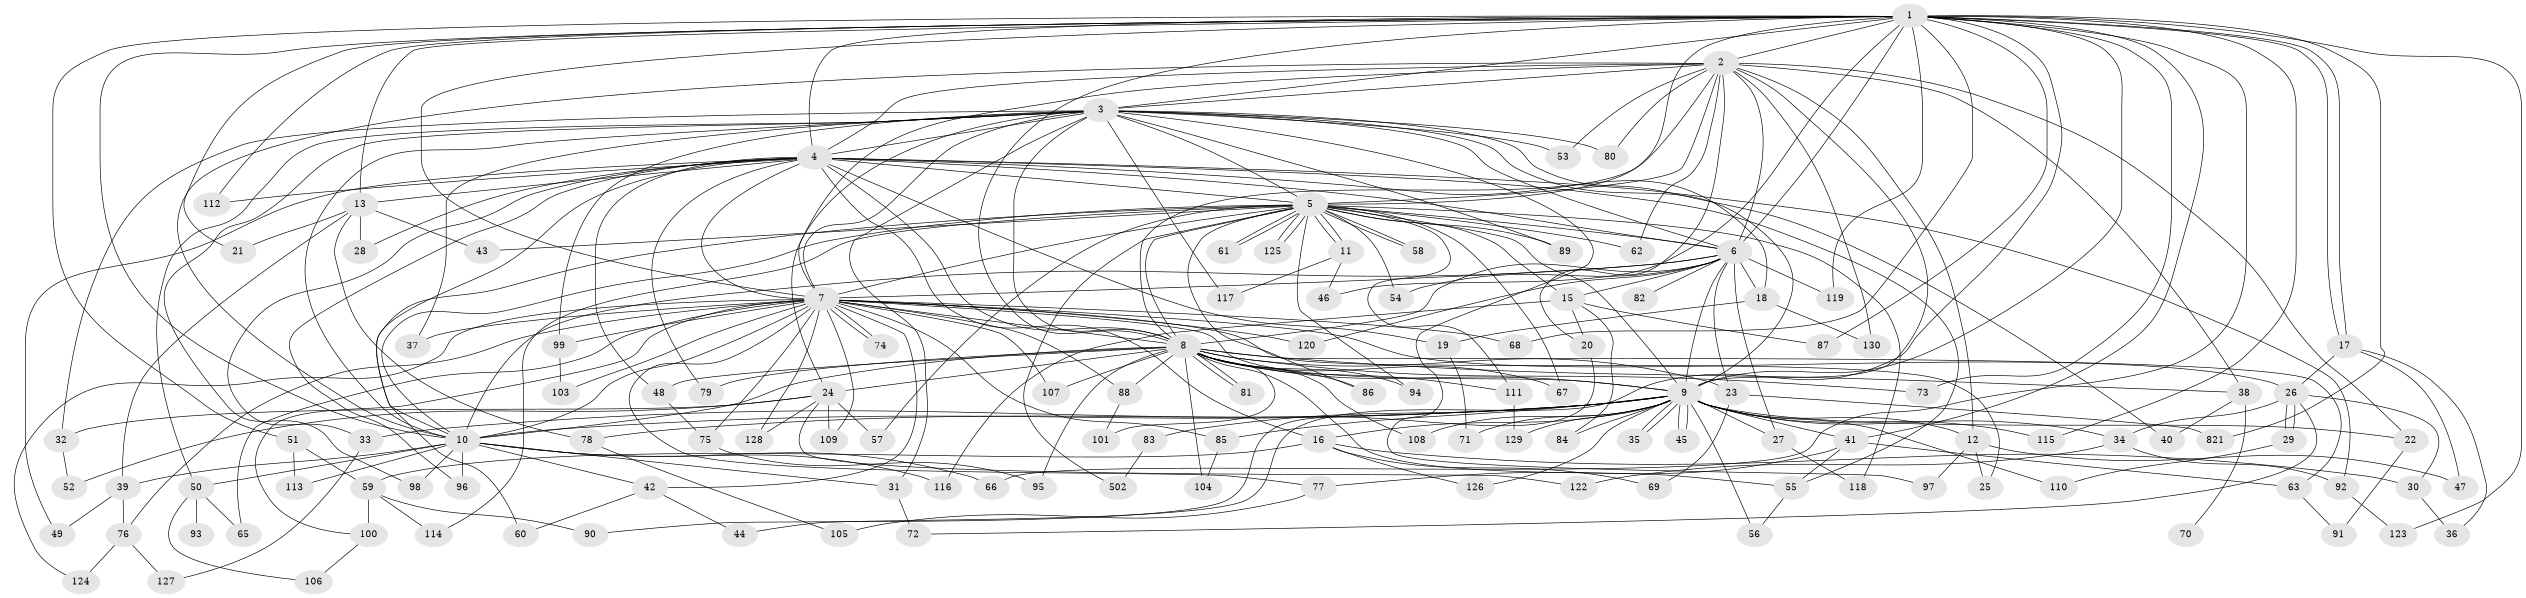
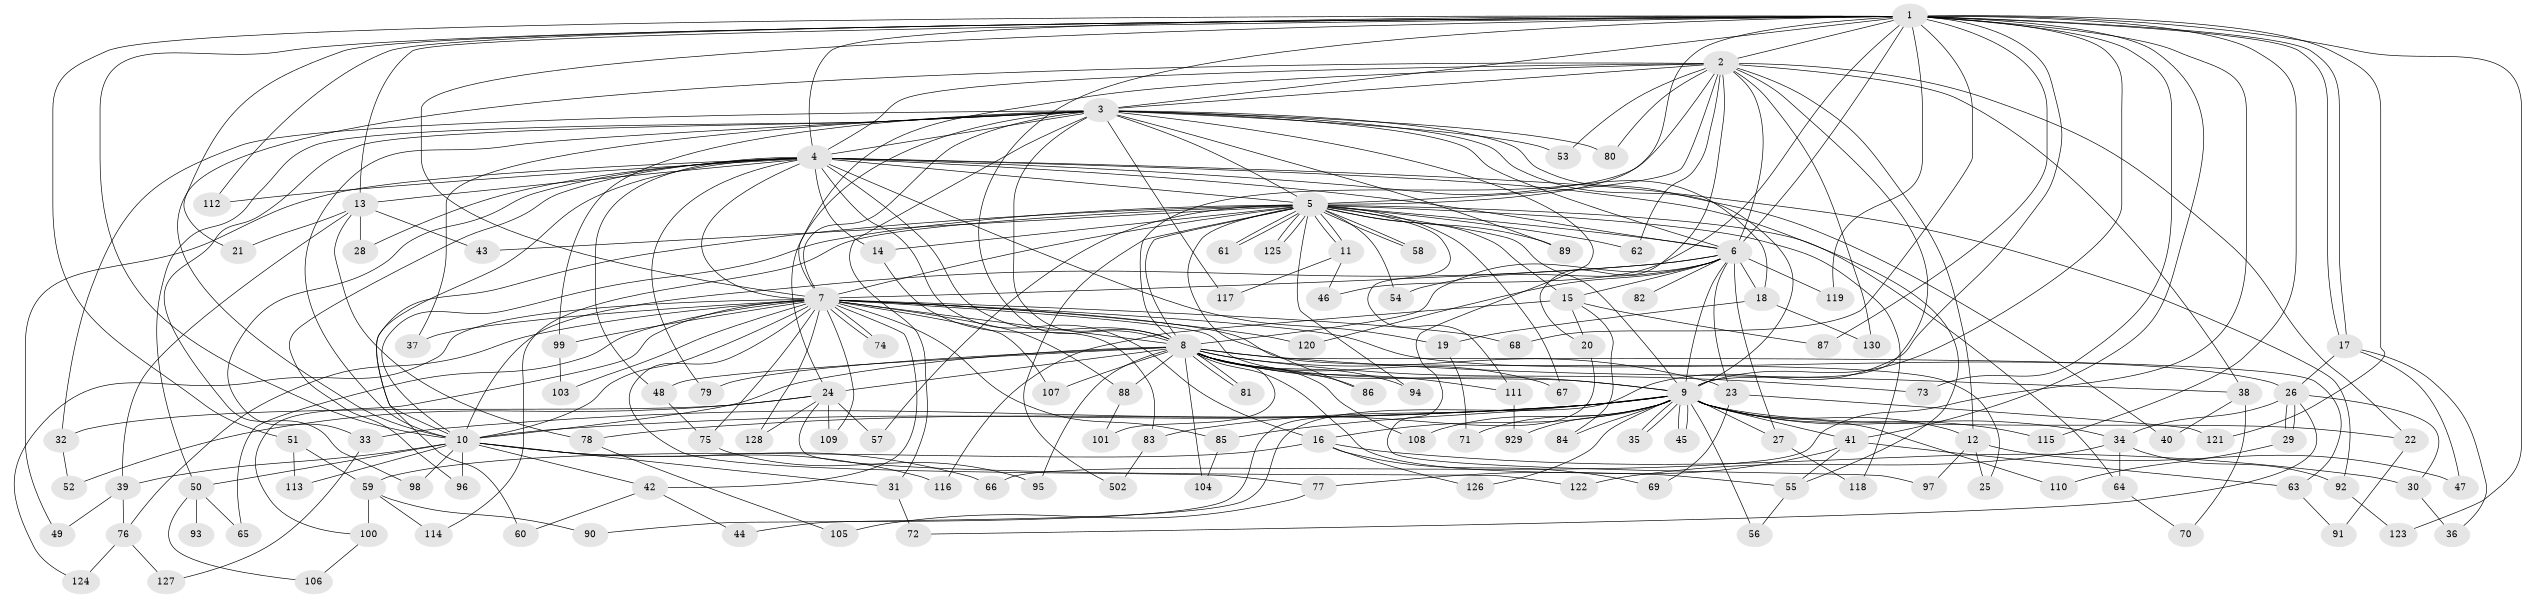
node "14": added
node "129": label "129" -> "929"
node "821": label "821" -> "121"
node "64": added
